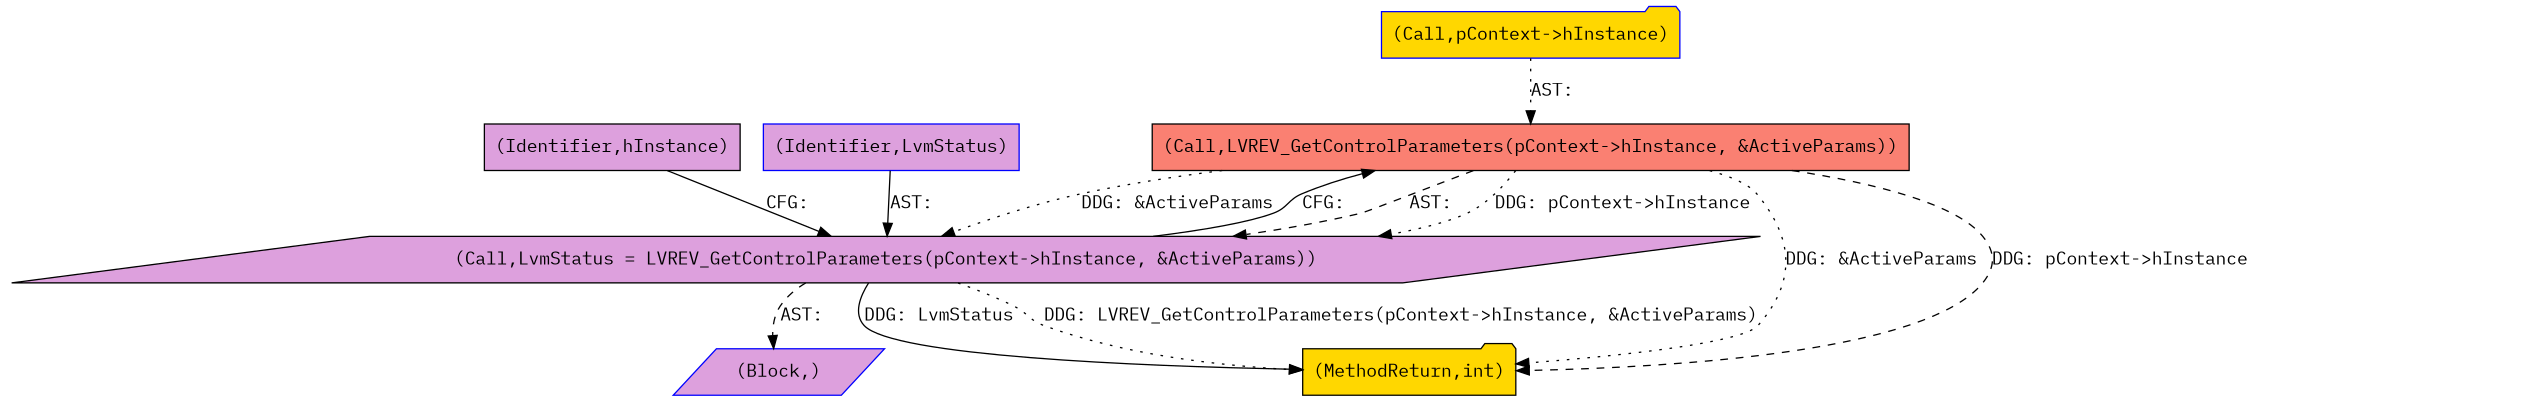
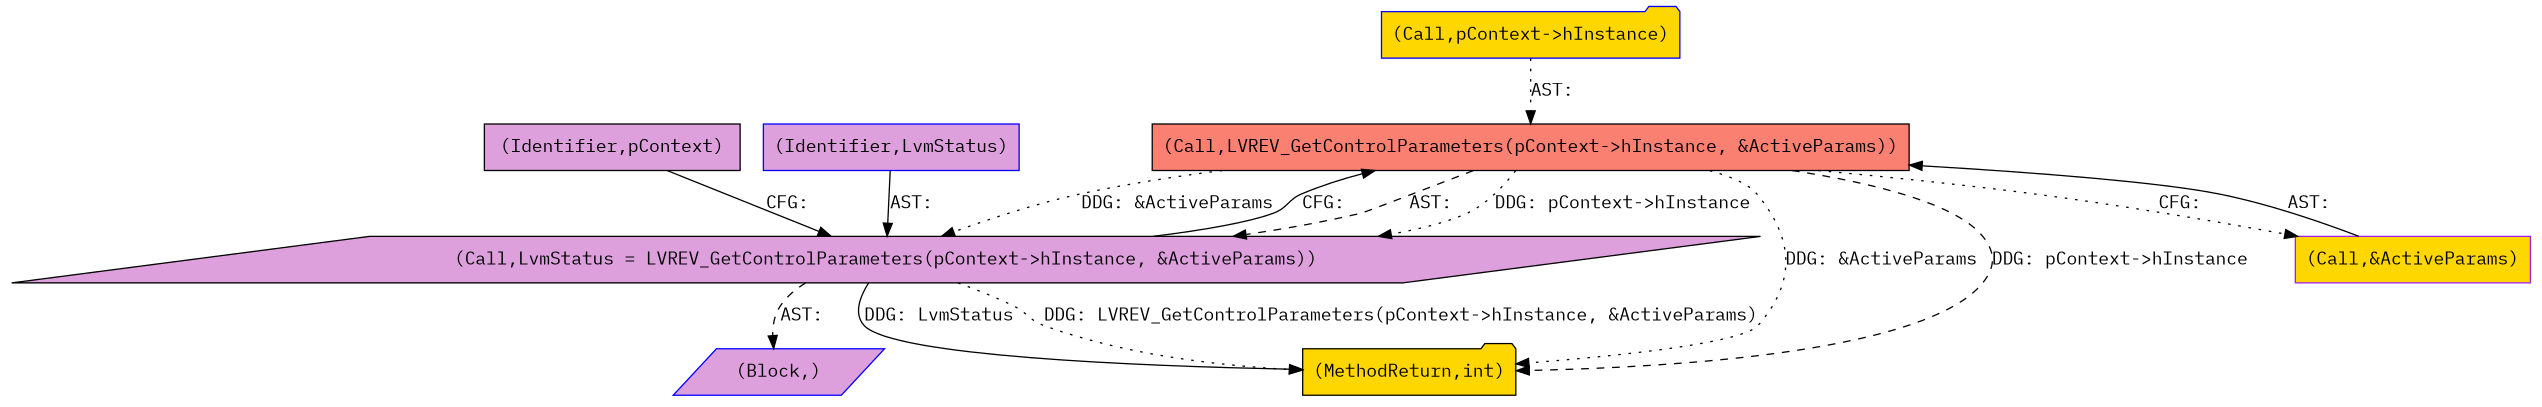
node "(Identifier,hInstance)": label "(Identifier,hInstance)" -> "(Identifier,pContext)"
node "(Call,&ActiveParams)": added
